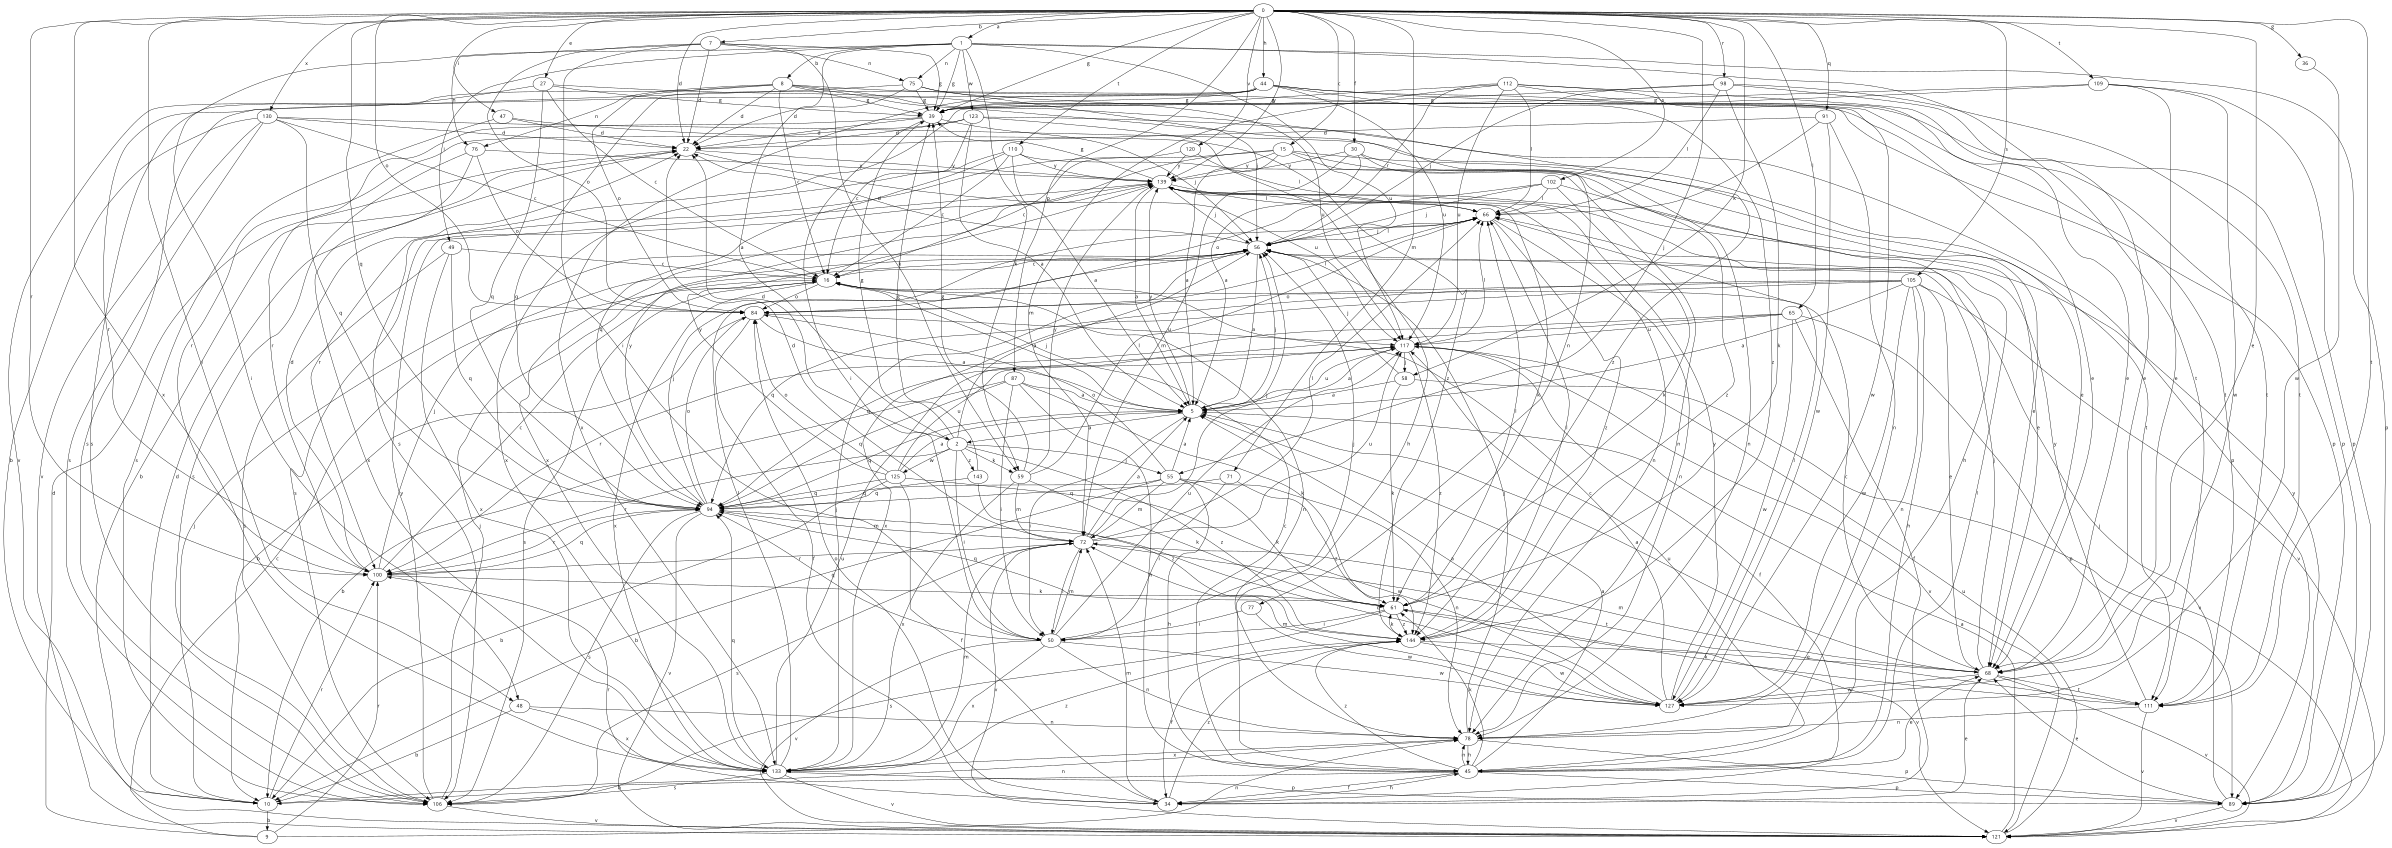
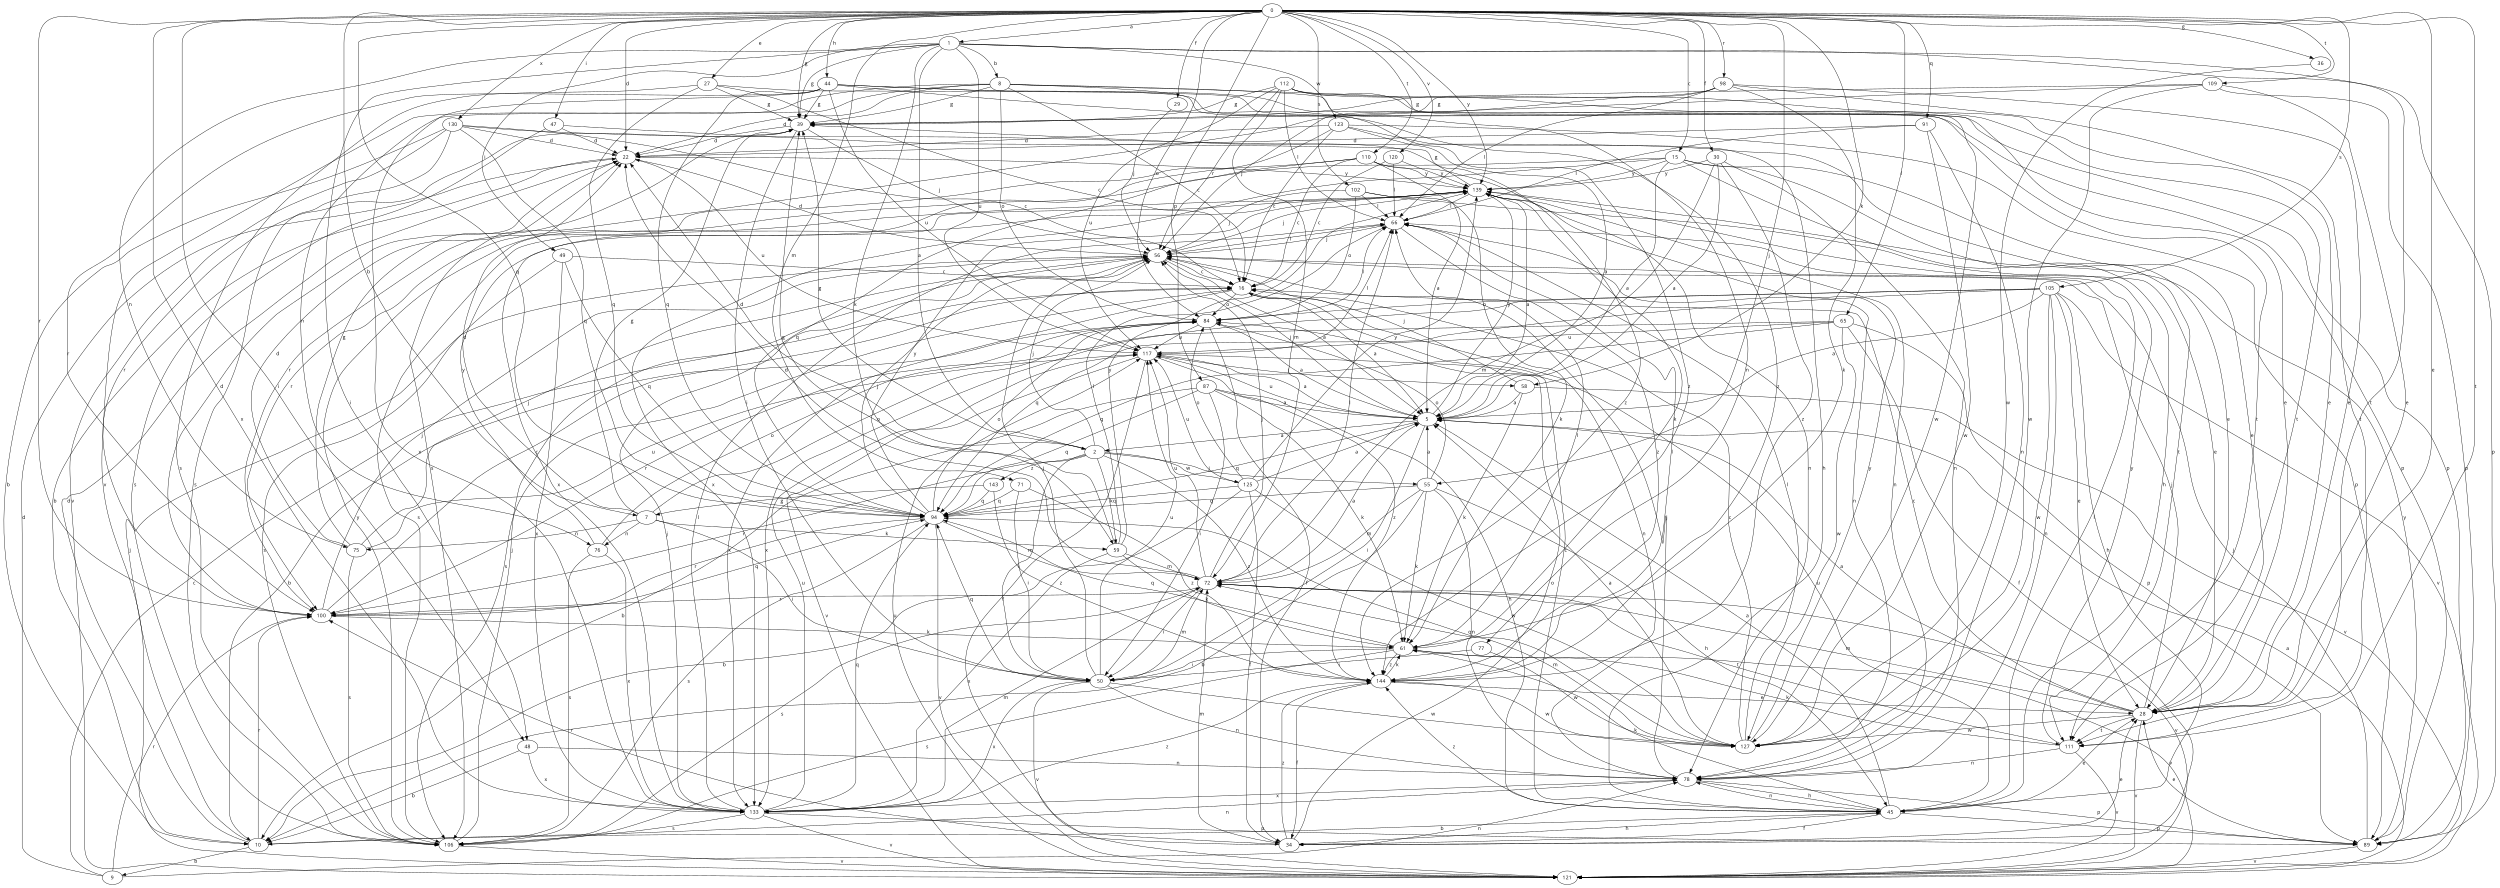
node "29": added
edge "143" -> "39": now "143" -> "7"
node "68": label "68" -> "28"
